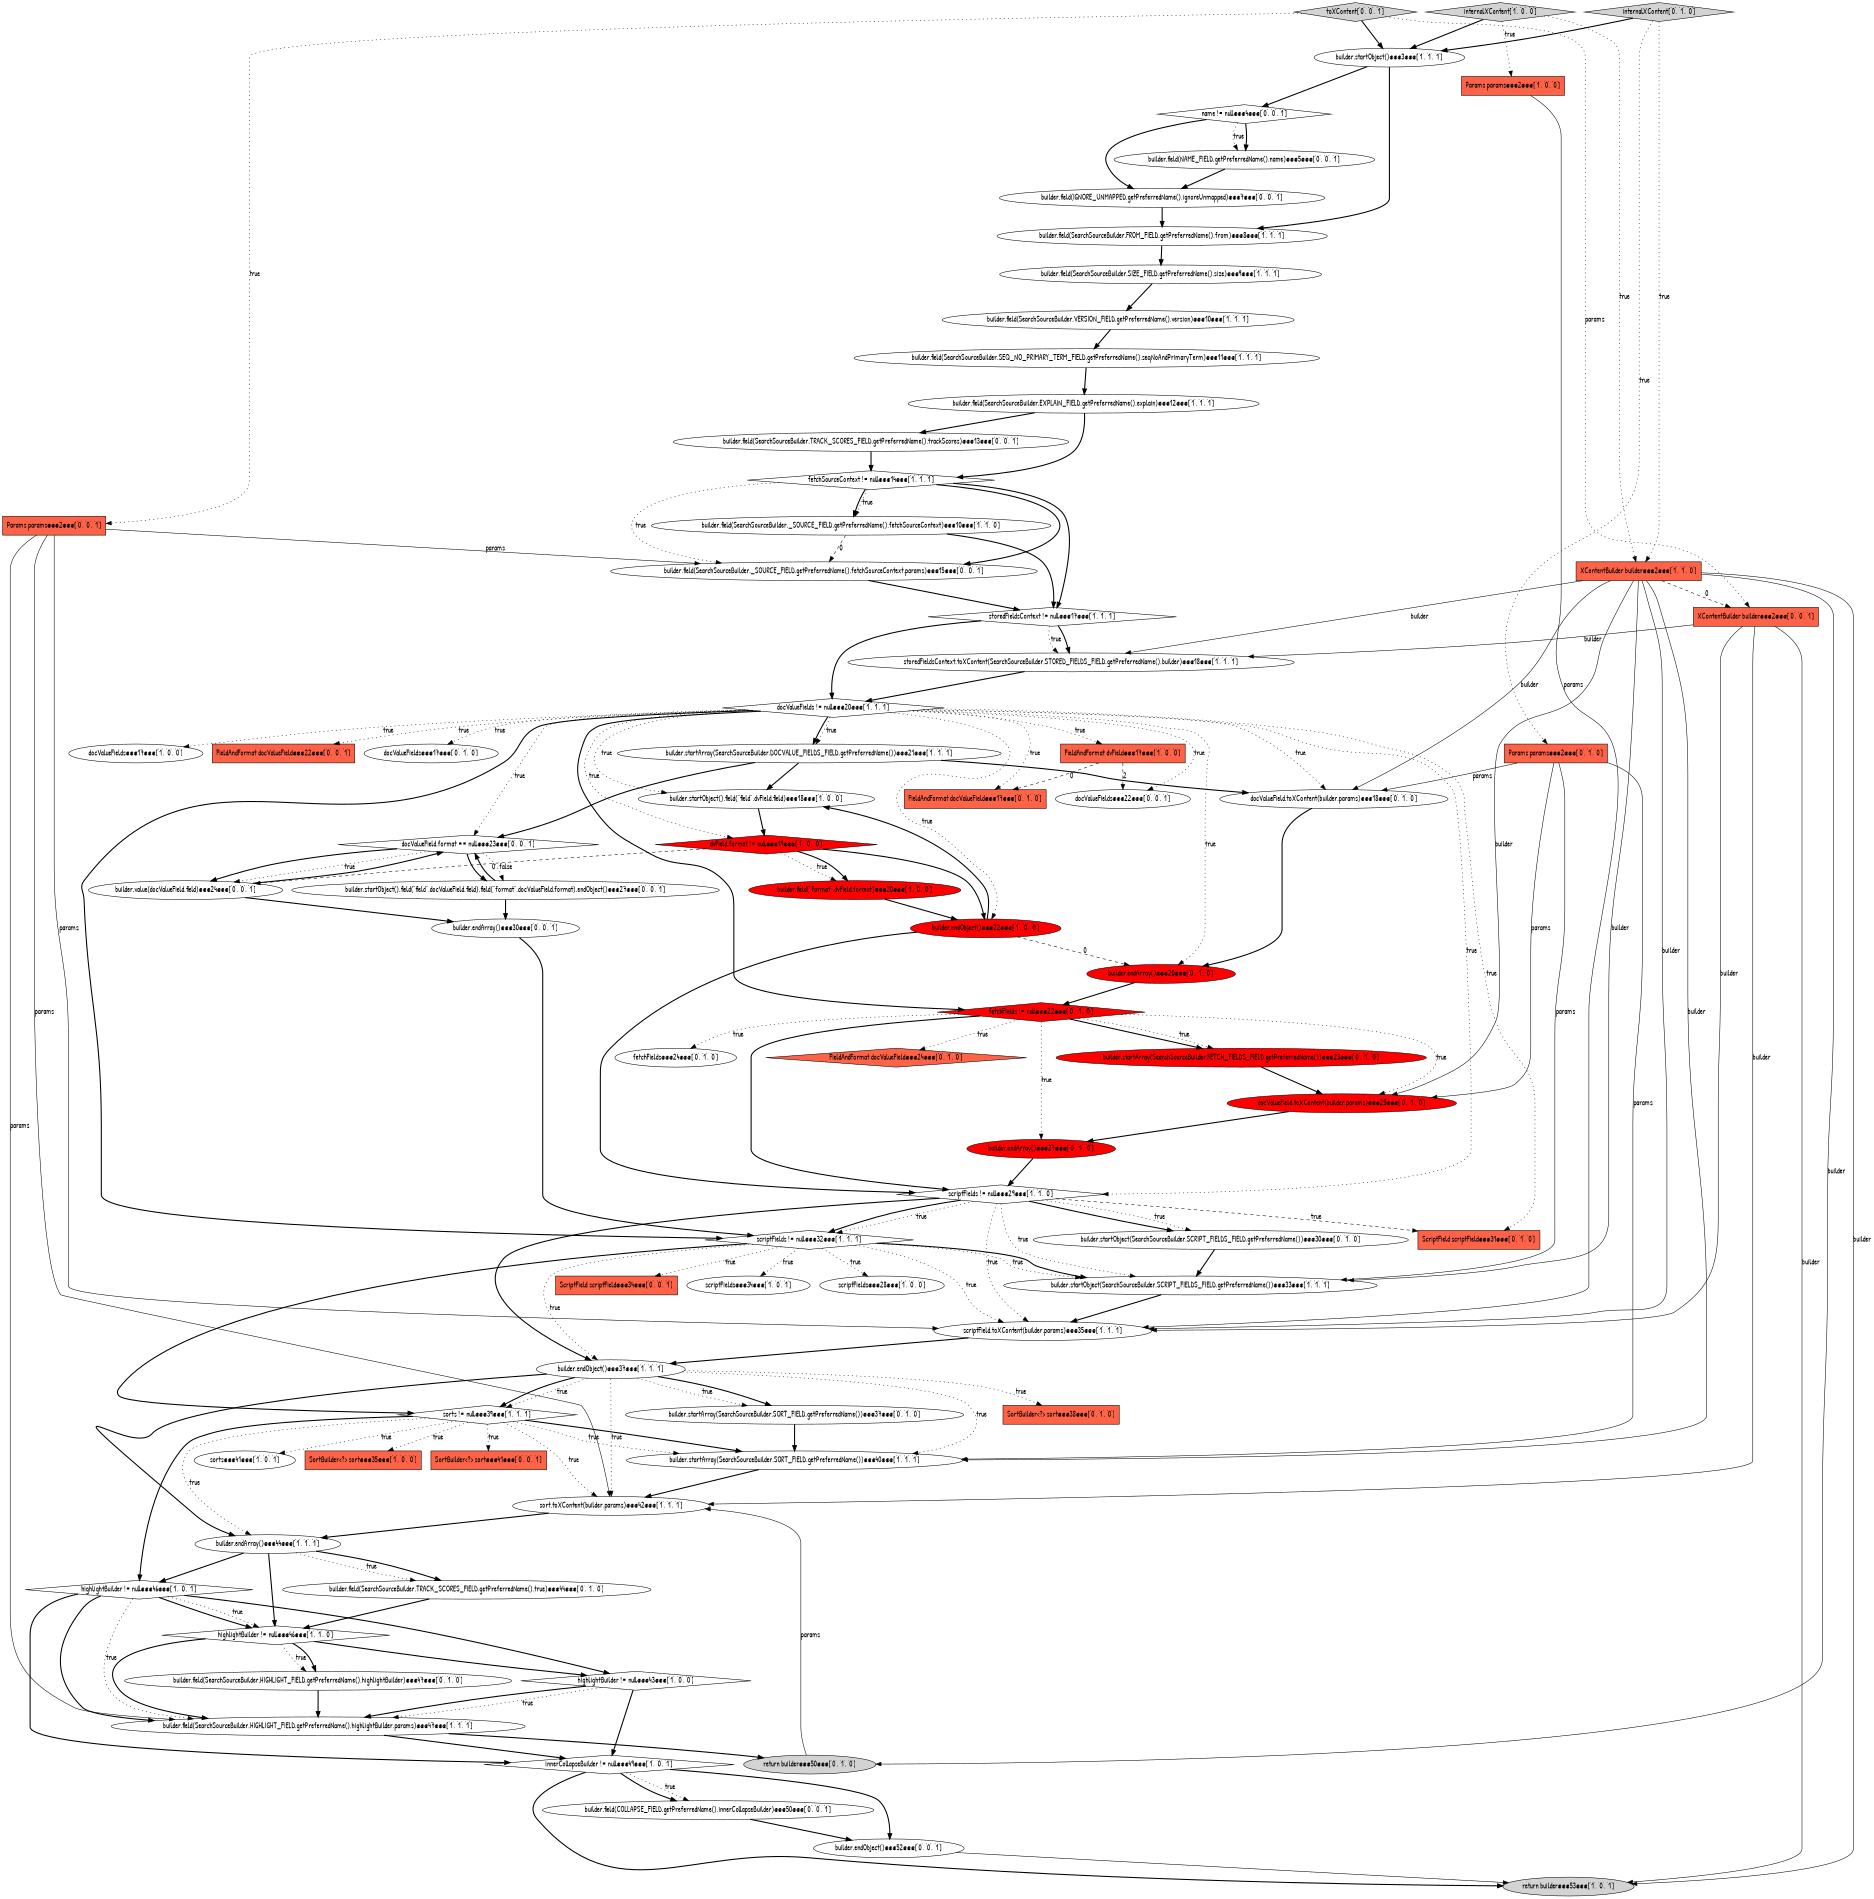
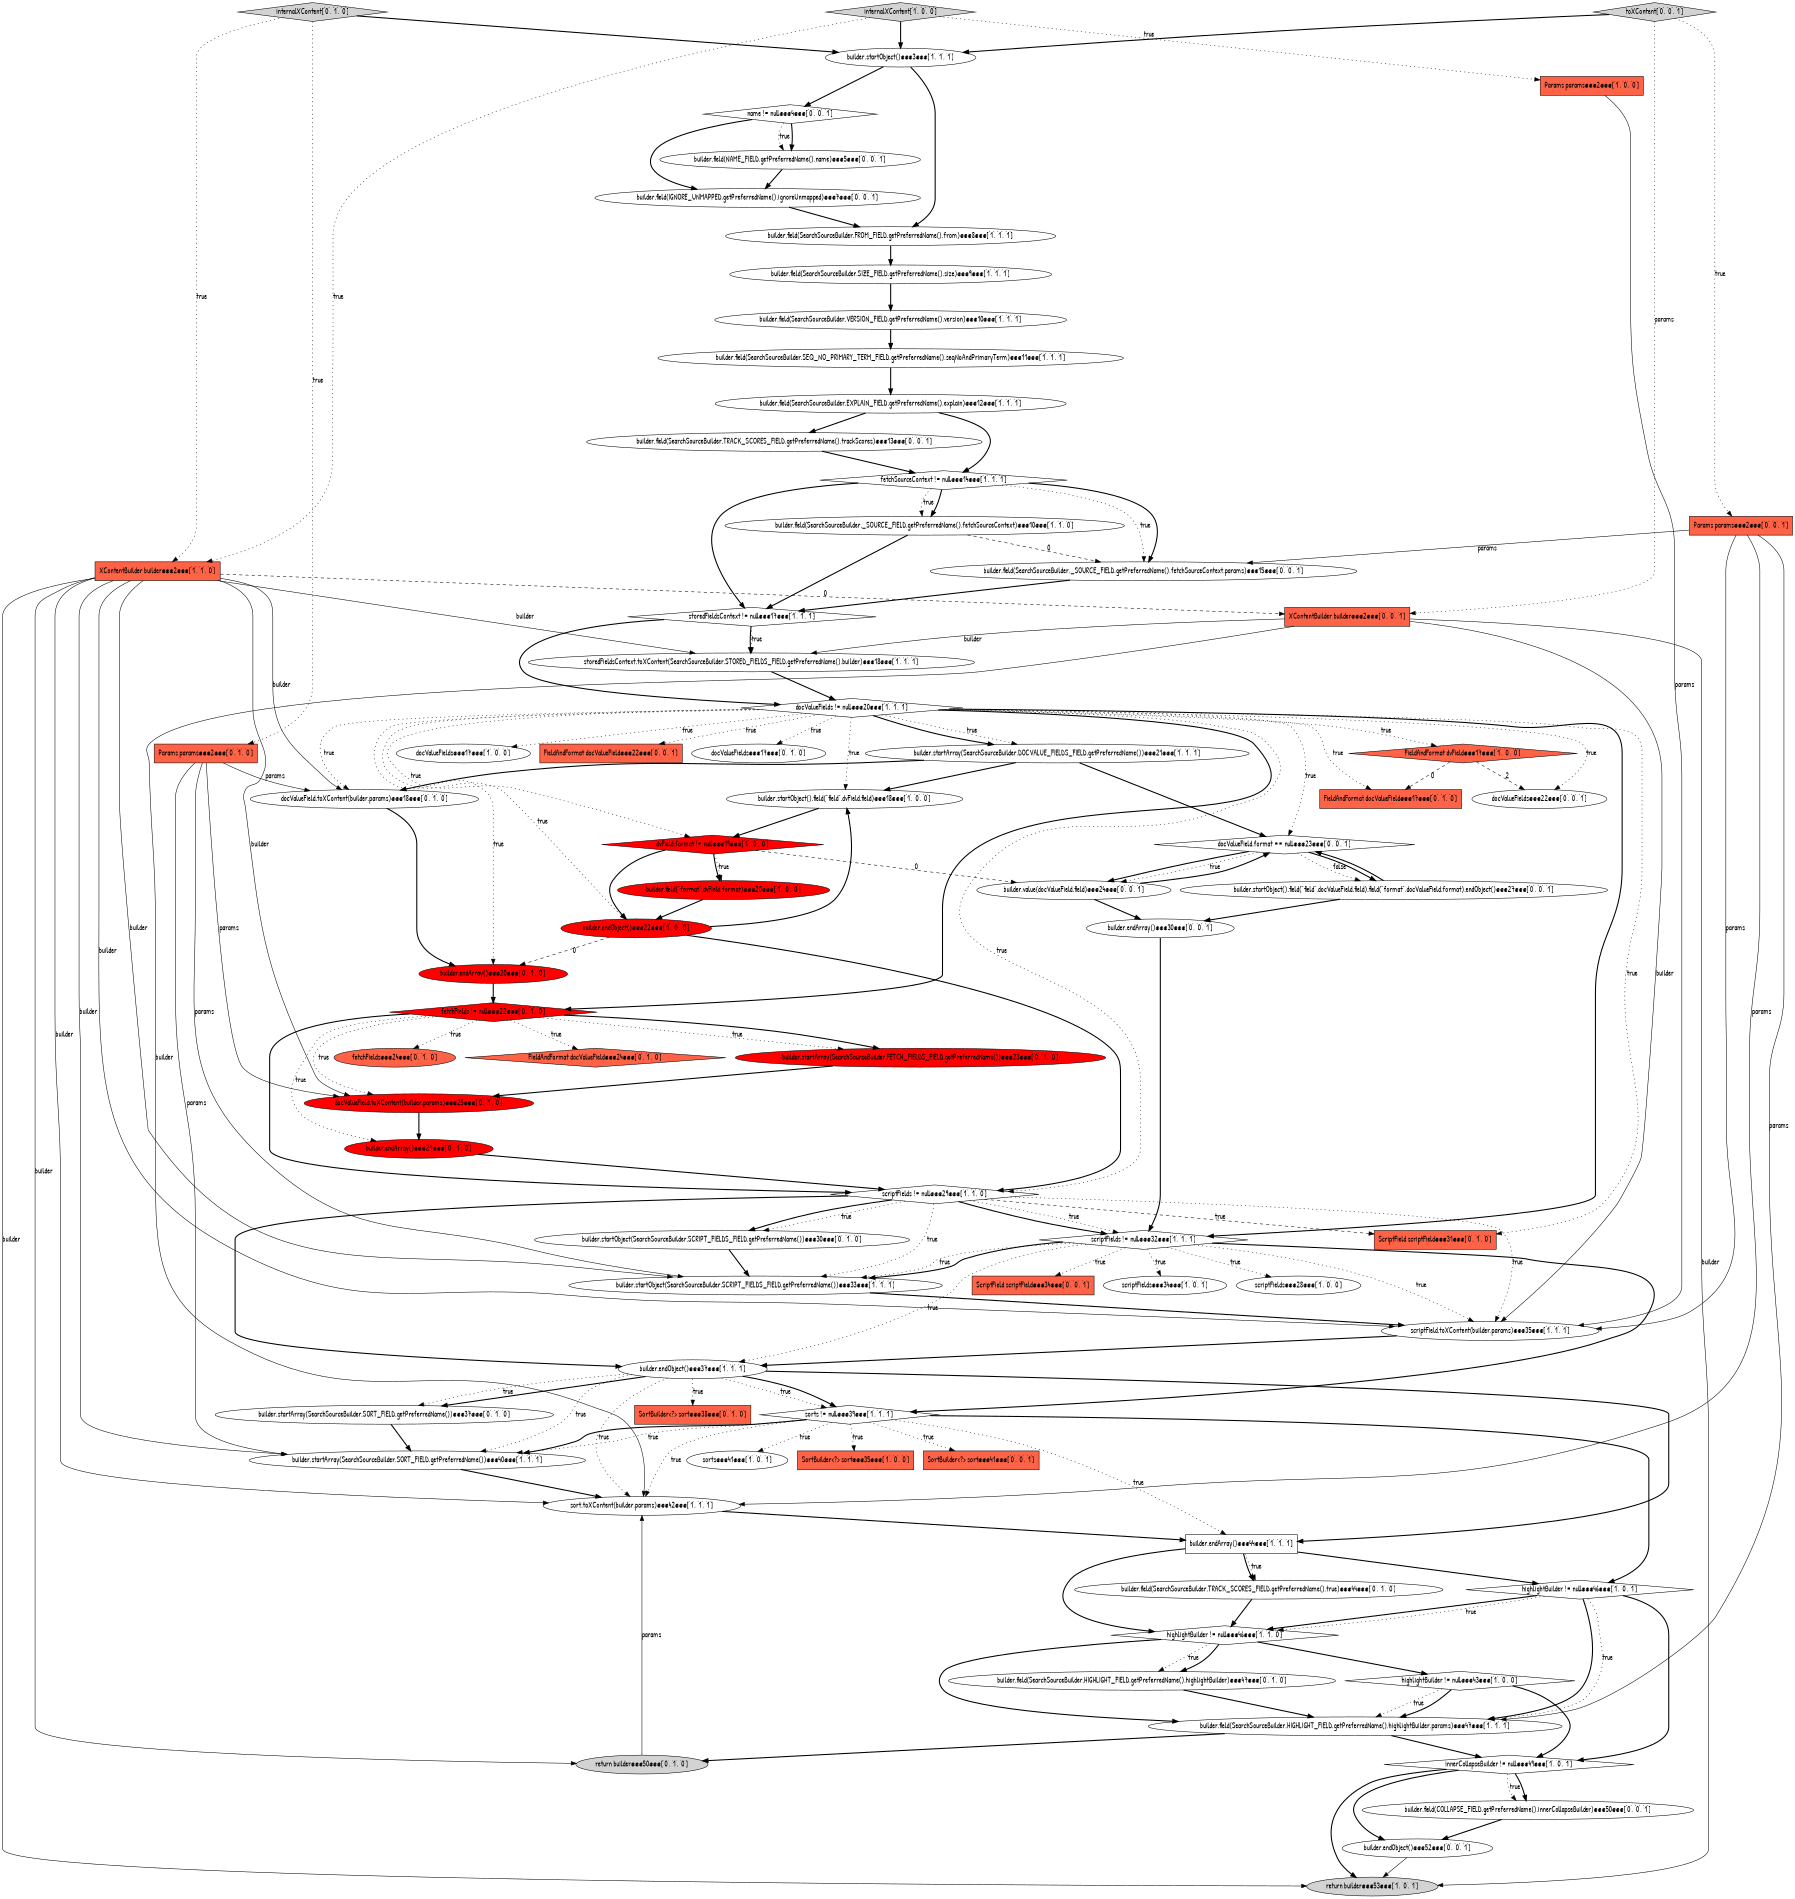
node "FieldAndFormat dvField@@@17@@@['1', '0', '0']": shape box -> diamond
node "fetchFields@@@24@@@['0', '1', '0']": fillcolor white -> tomato
edge "XContentBuilder builder@@@2@@@['1', '1', '0']" -> "sort.toXContent(builder,params)@@@42@@@['1', '1', '1']": added, label "builder"
node "builder.endArray()@@@44@@@['1', '1', '1']": shape ellipse -> box
edge "highlightBuilder != null@@@46@@@['1', '0', '1']" -> "highlightBuilder != null@@@43@@@['1', '0', '0']": removed
